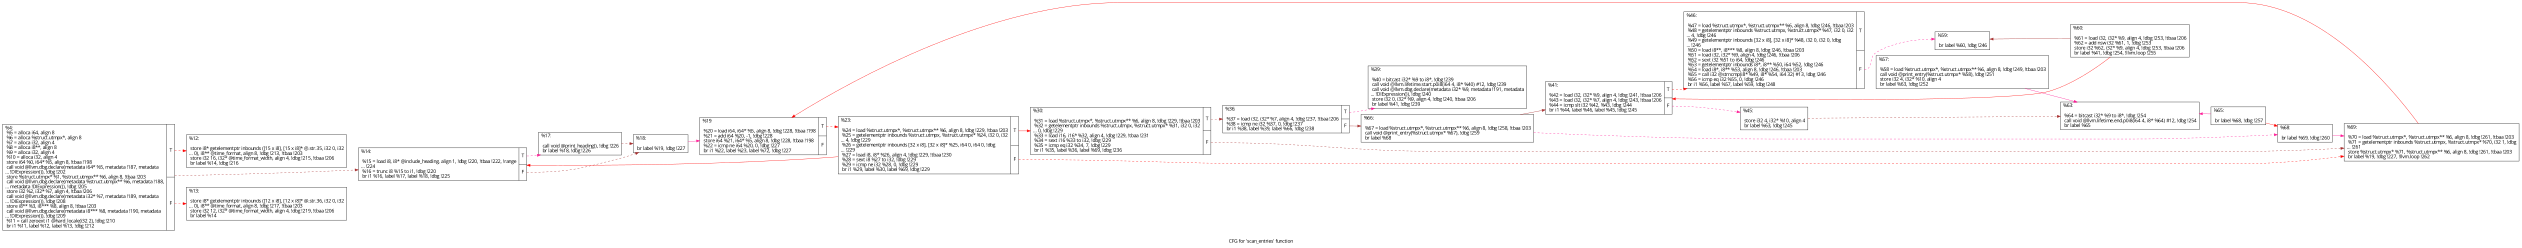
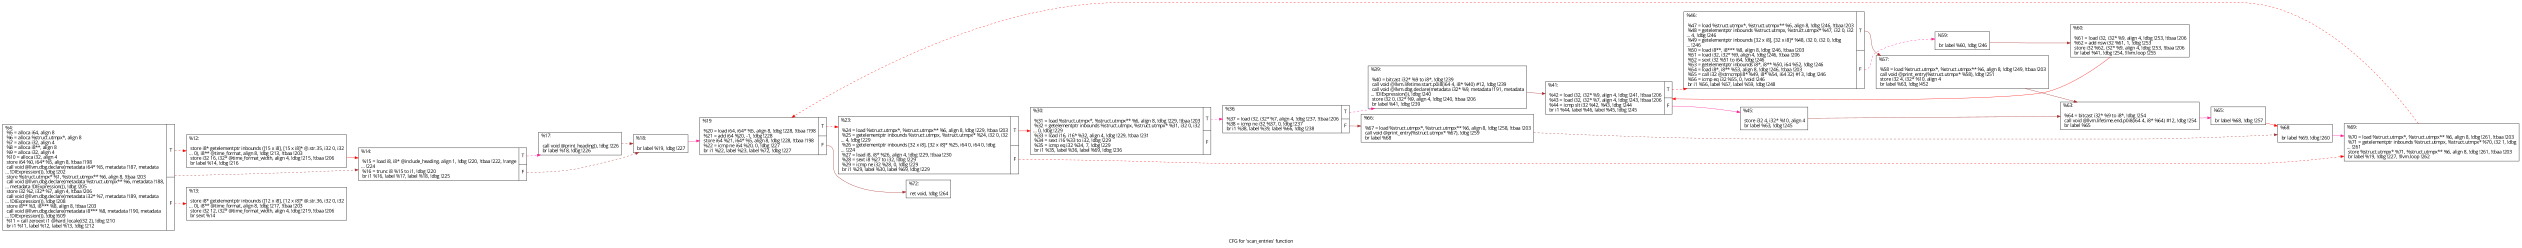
edge "%69:" -> "%19:": style solid -> dashed
edge "%60:" -> "%59:": reversed
edge "%46:" -> "%57:": added
node "%46:": text "%56 = icmp eq i32 %55, 0, !dbg !246" -> "%56 = icmp eq i32 %55, 0, !void !246"
node "%57:": text "br label %63, !dbg !252" -> "br label %63, !dbg !452"
edge "%57:" -> "%63:": color deeppink -> brown
edge "%41:" -> "%45:": style dashed -> solid
edge "%66:" -> "%41:": now "%39:" -> "%41:"
edge "%65:" -> "%63:": reversed
edge "%45:" -> "%63:": style dashed -> solid
edge "%30:" -> "%36:": color brown -> deeppink
edge "%66:" -> "%68:": color deeppink -> brown
node "%23:": text "... !229" -> "... !224"
edge "%30:" -> "%69:": removed
edge "%23:" -> "%14:": now "%12:" -> "%14:"
node "%72:": added
node "%4:": text "... !DIExpression()), !dbg !209" -> "... !DIExpression()), !dbg !609"
node "%13:": text "br label %14" -> "br sext %14"
